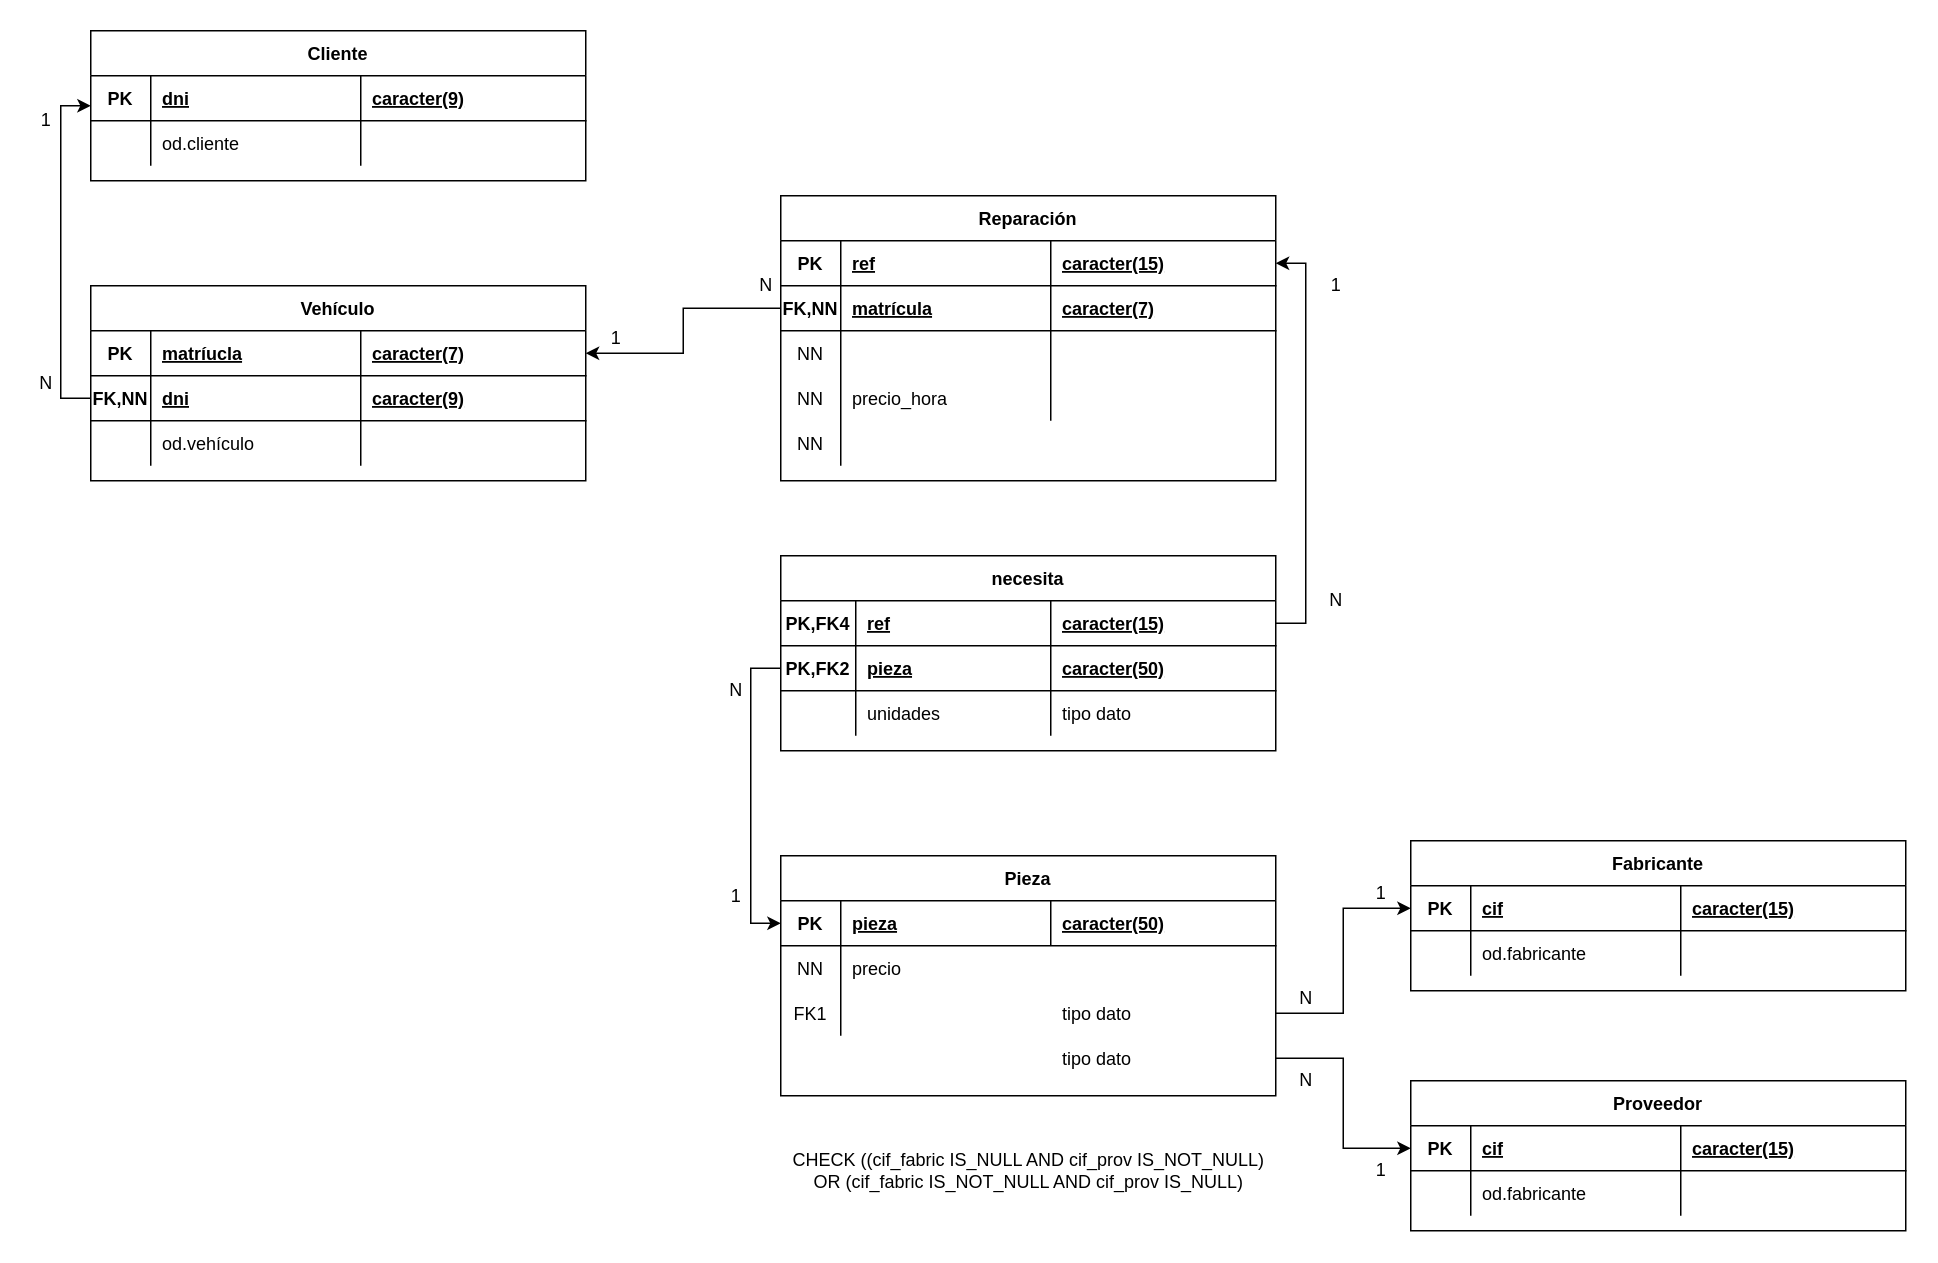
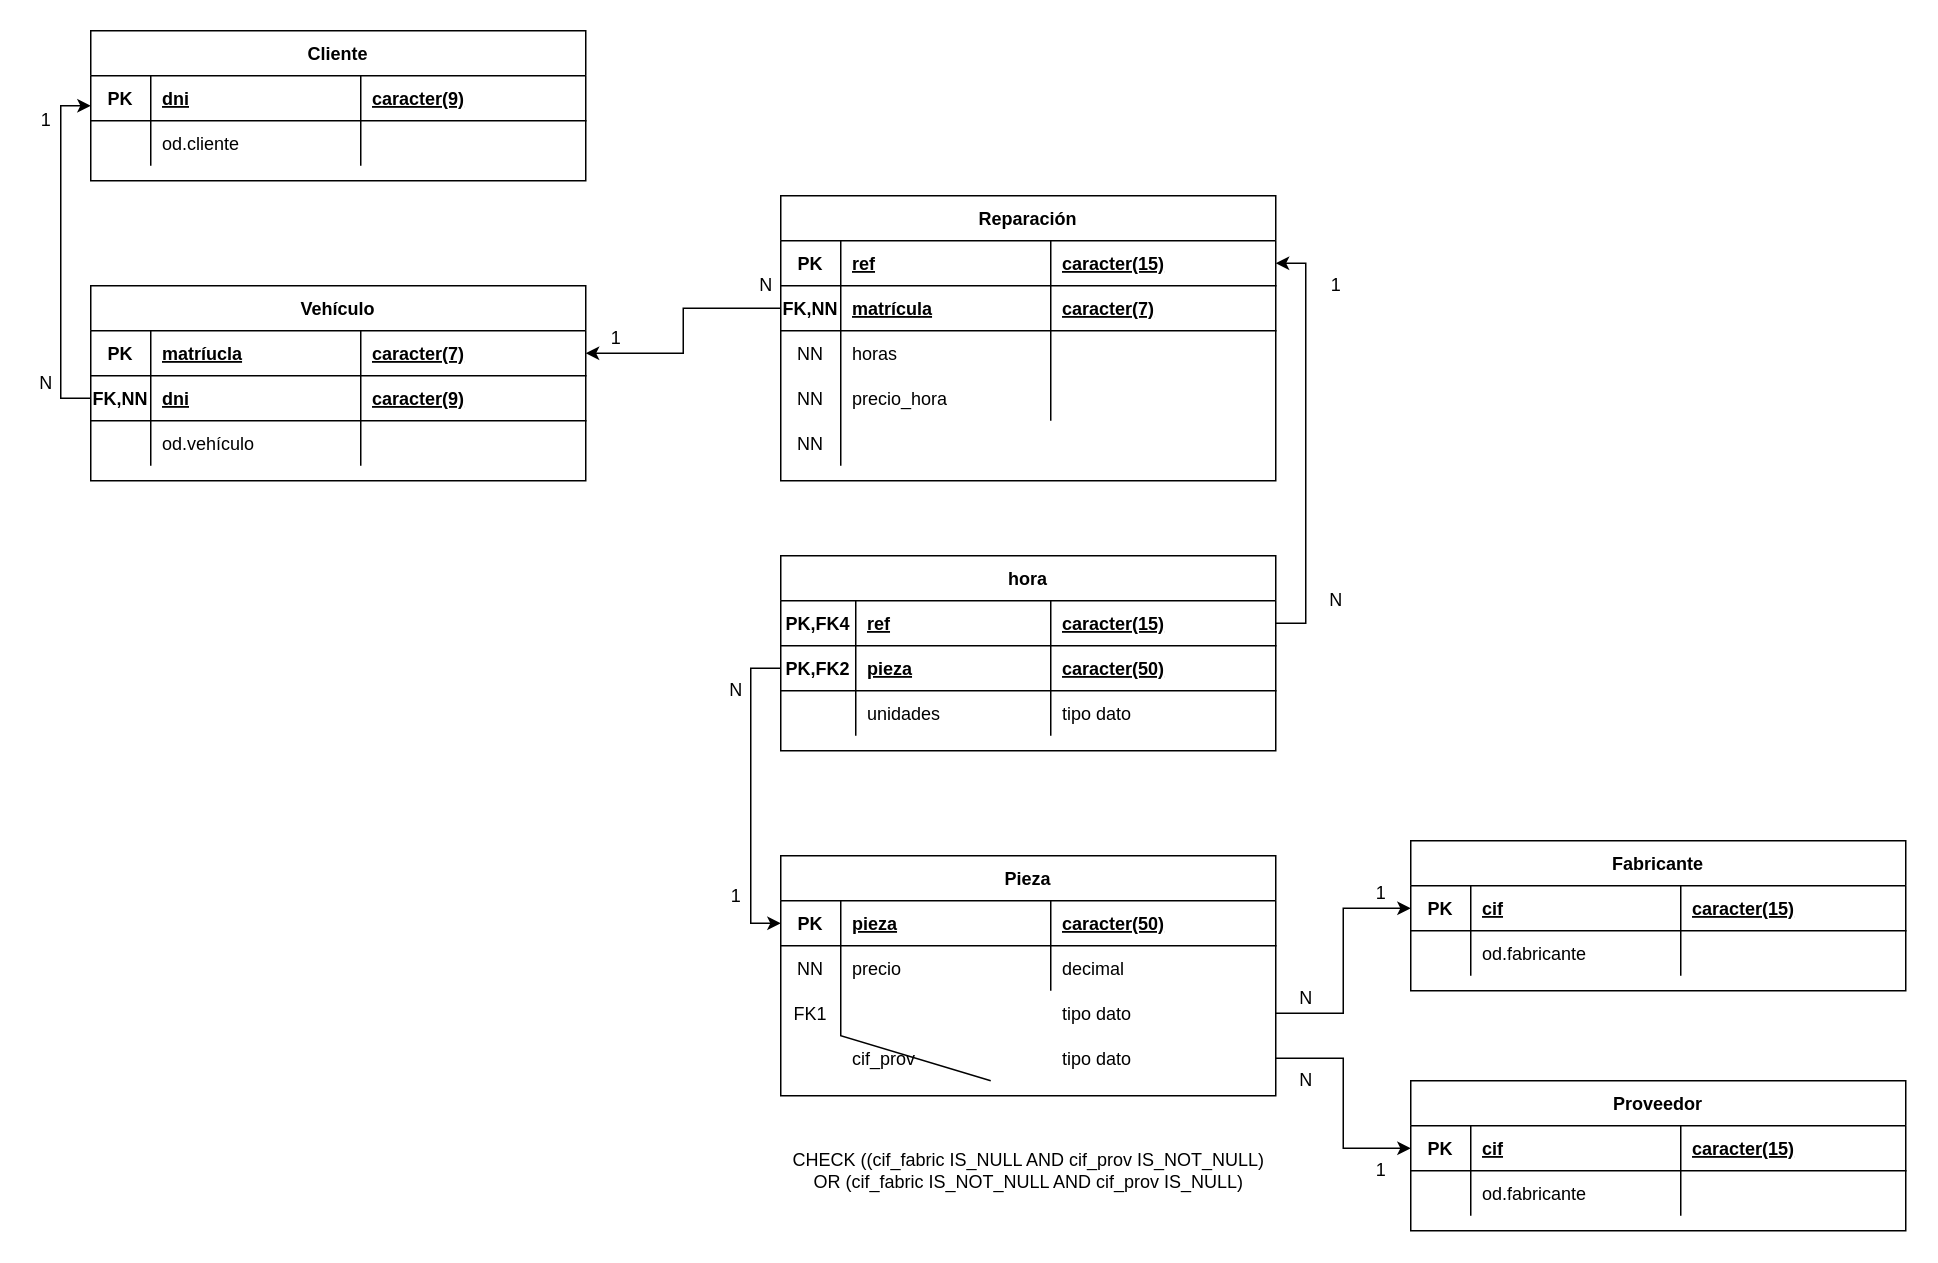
node "horas": added
node "necesita": label "necesita" -> "hora"
node "decimal": added
node "cif_prov": added
